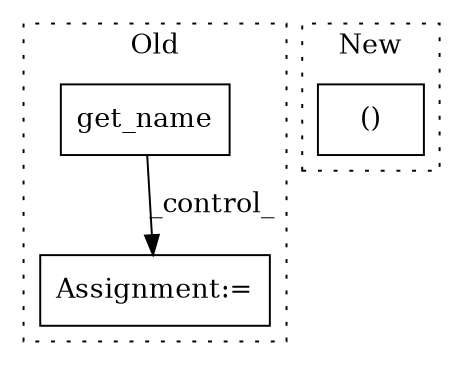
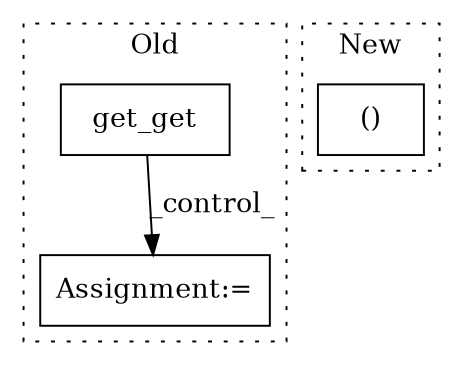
node "get_name": label "get_name" -> "get_get"
